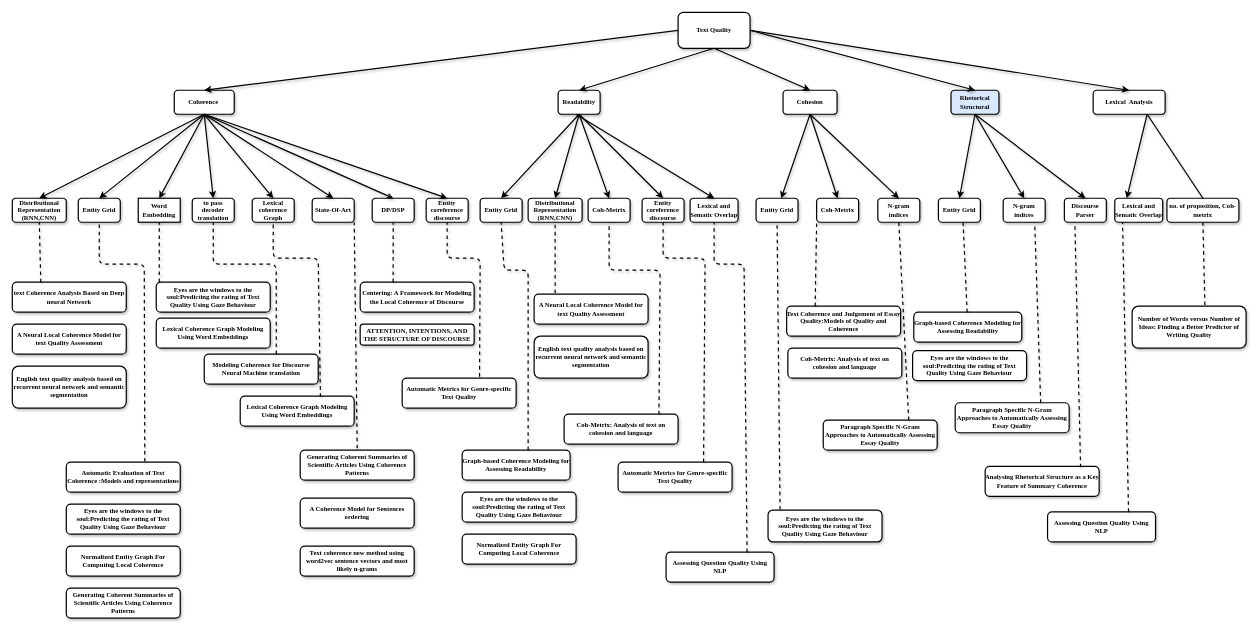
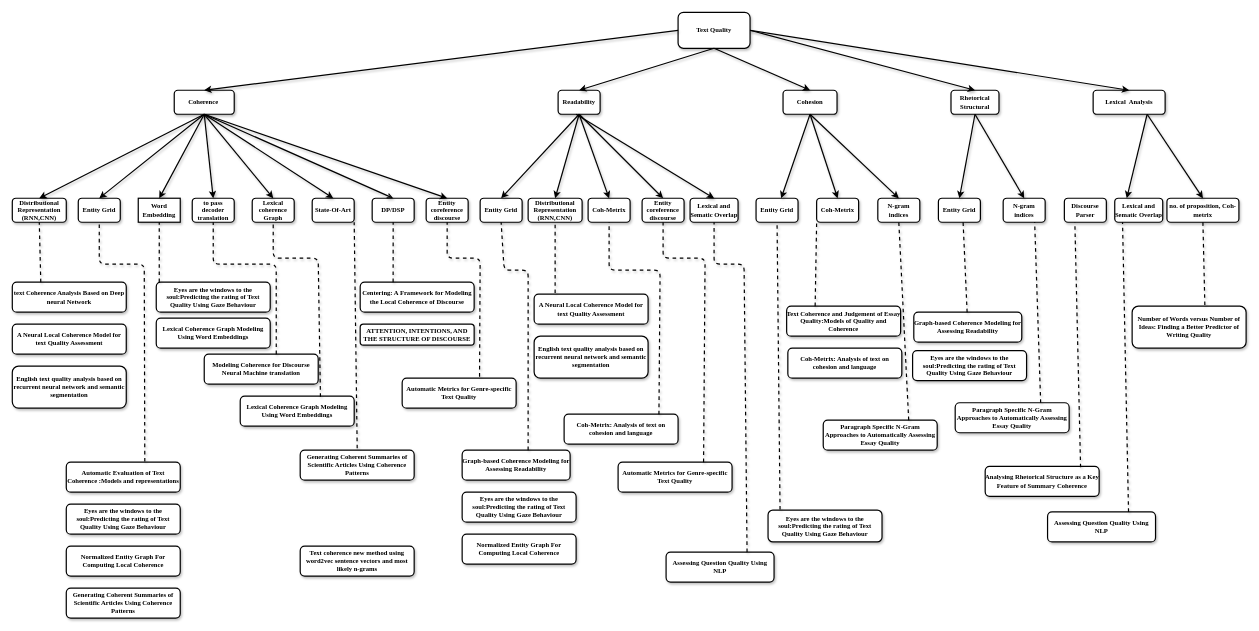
node "Rhetorical Structural": fillcolor #dae8fc -> #ffffff
edge "Rhetorical Structural" -> "Discourse Parser": removed
edge "Lexical Analysis" -- "no. of proposition, Coh-metrix": arrowhead none -> classic
node "A Coherence Model for Sentences ordering": removed
